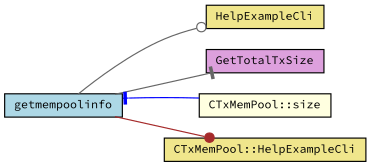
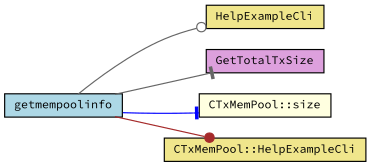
edge "CTxMemPool::size" -> "getmempoolinfo": reversed
